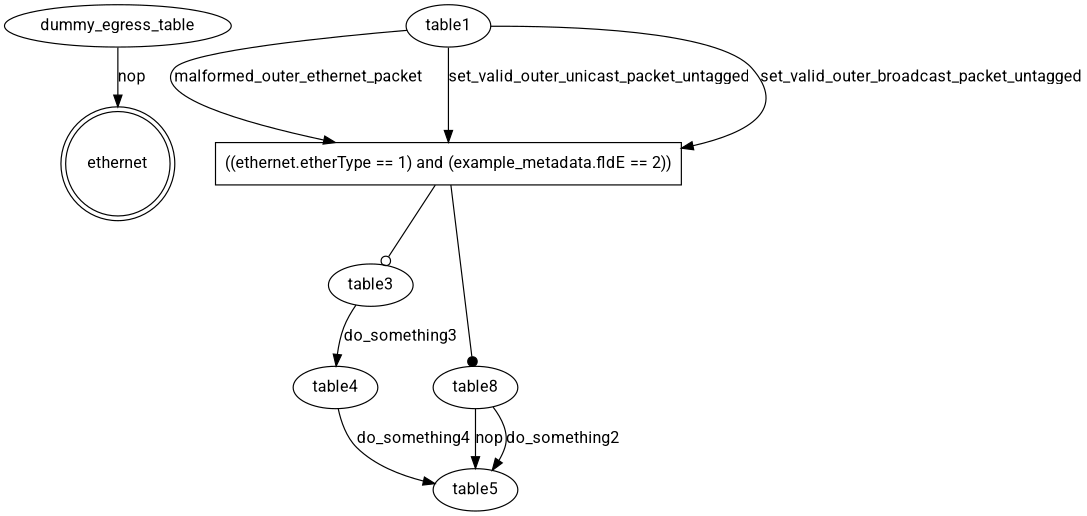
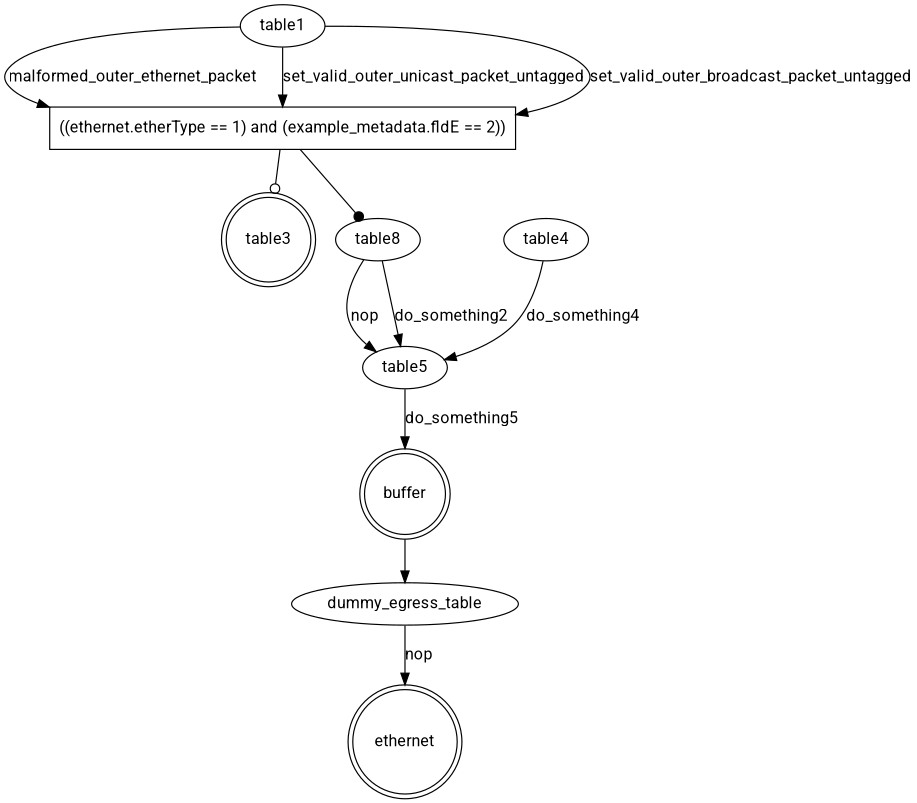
node "table3": shape ellipse -> doublecircle
edge "table3" -> "table4": removed, label "do_something3"
node "buffer": added
